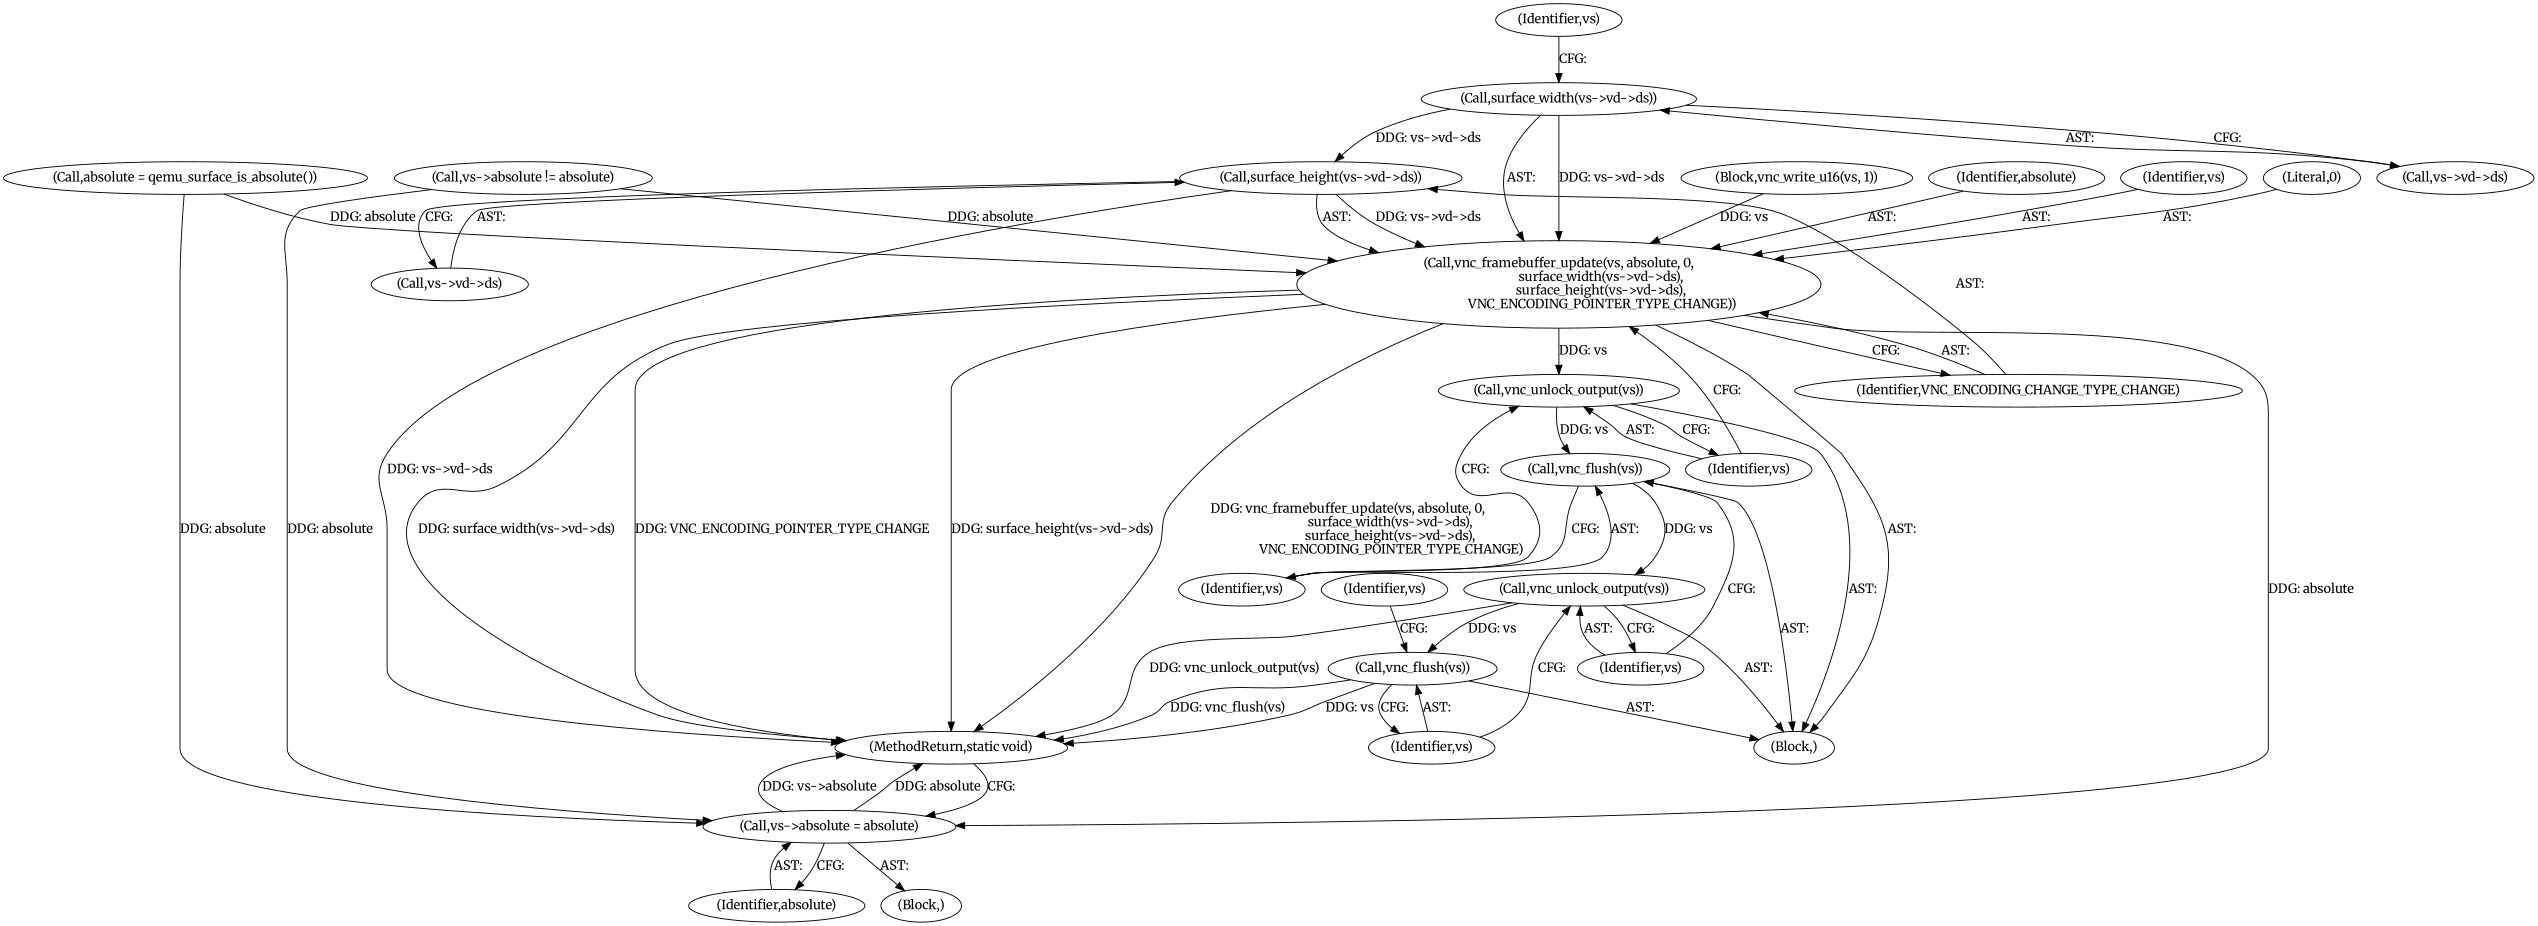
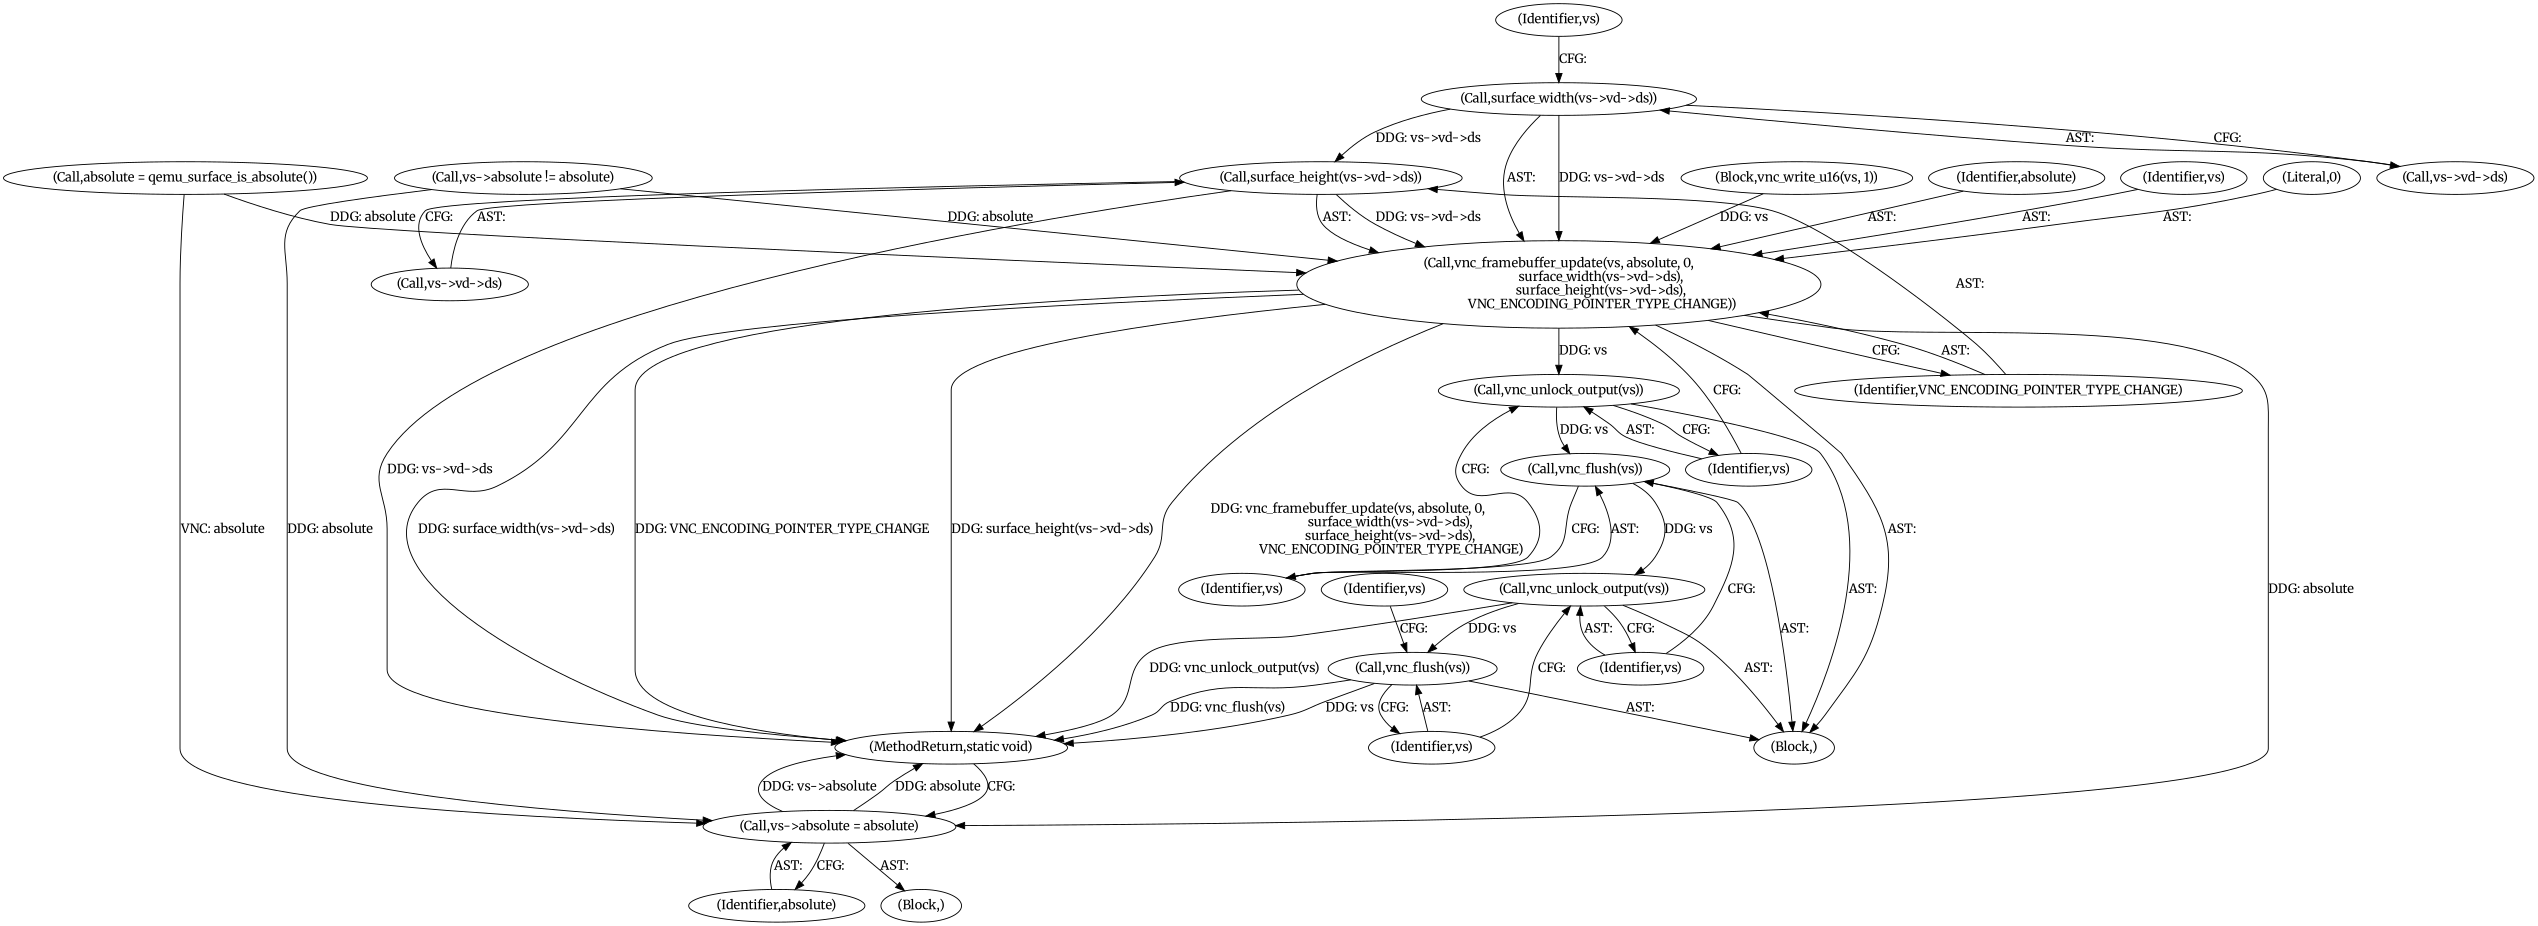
node "(Identifier,VNC_ENCODING_CHANGE_TYPE_CHANGE)": label "(Identifier,VNC_ENCODING_CHANGE_TYPE_CHANGE)" -> "(Identifier,VNC_ENCODING_POINTER_TYPE_CHANGE)"
edge "(Call,absolute = qemu_surface_is_absolute())" -> "(Call,vs->absolute = absolute)": label "DDG: absolute" -> "VNC: absolute"
